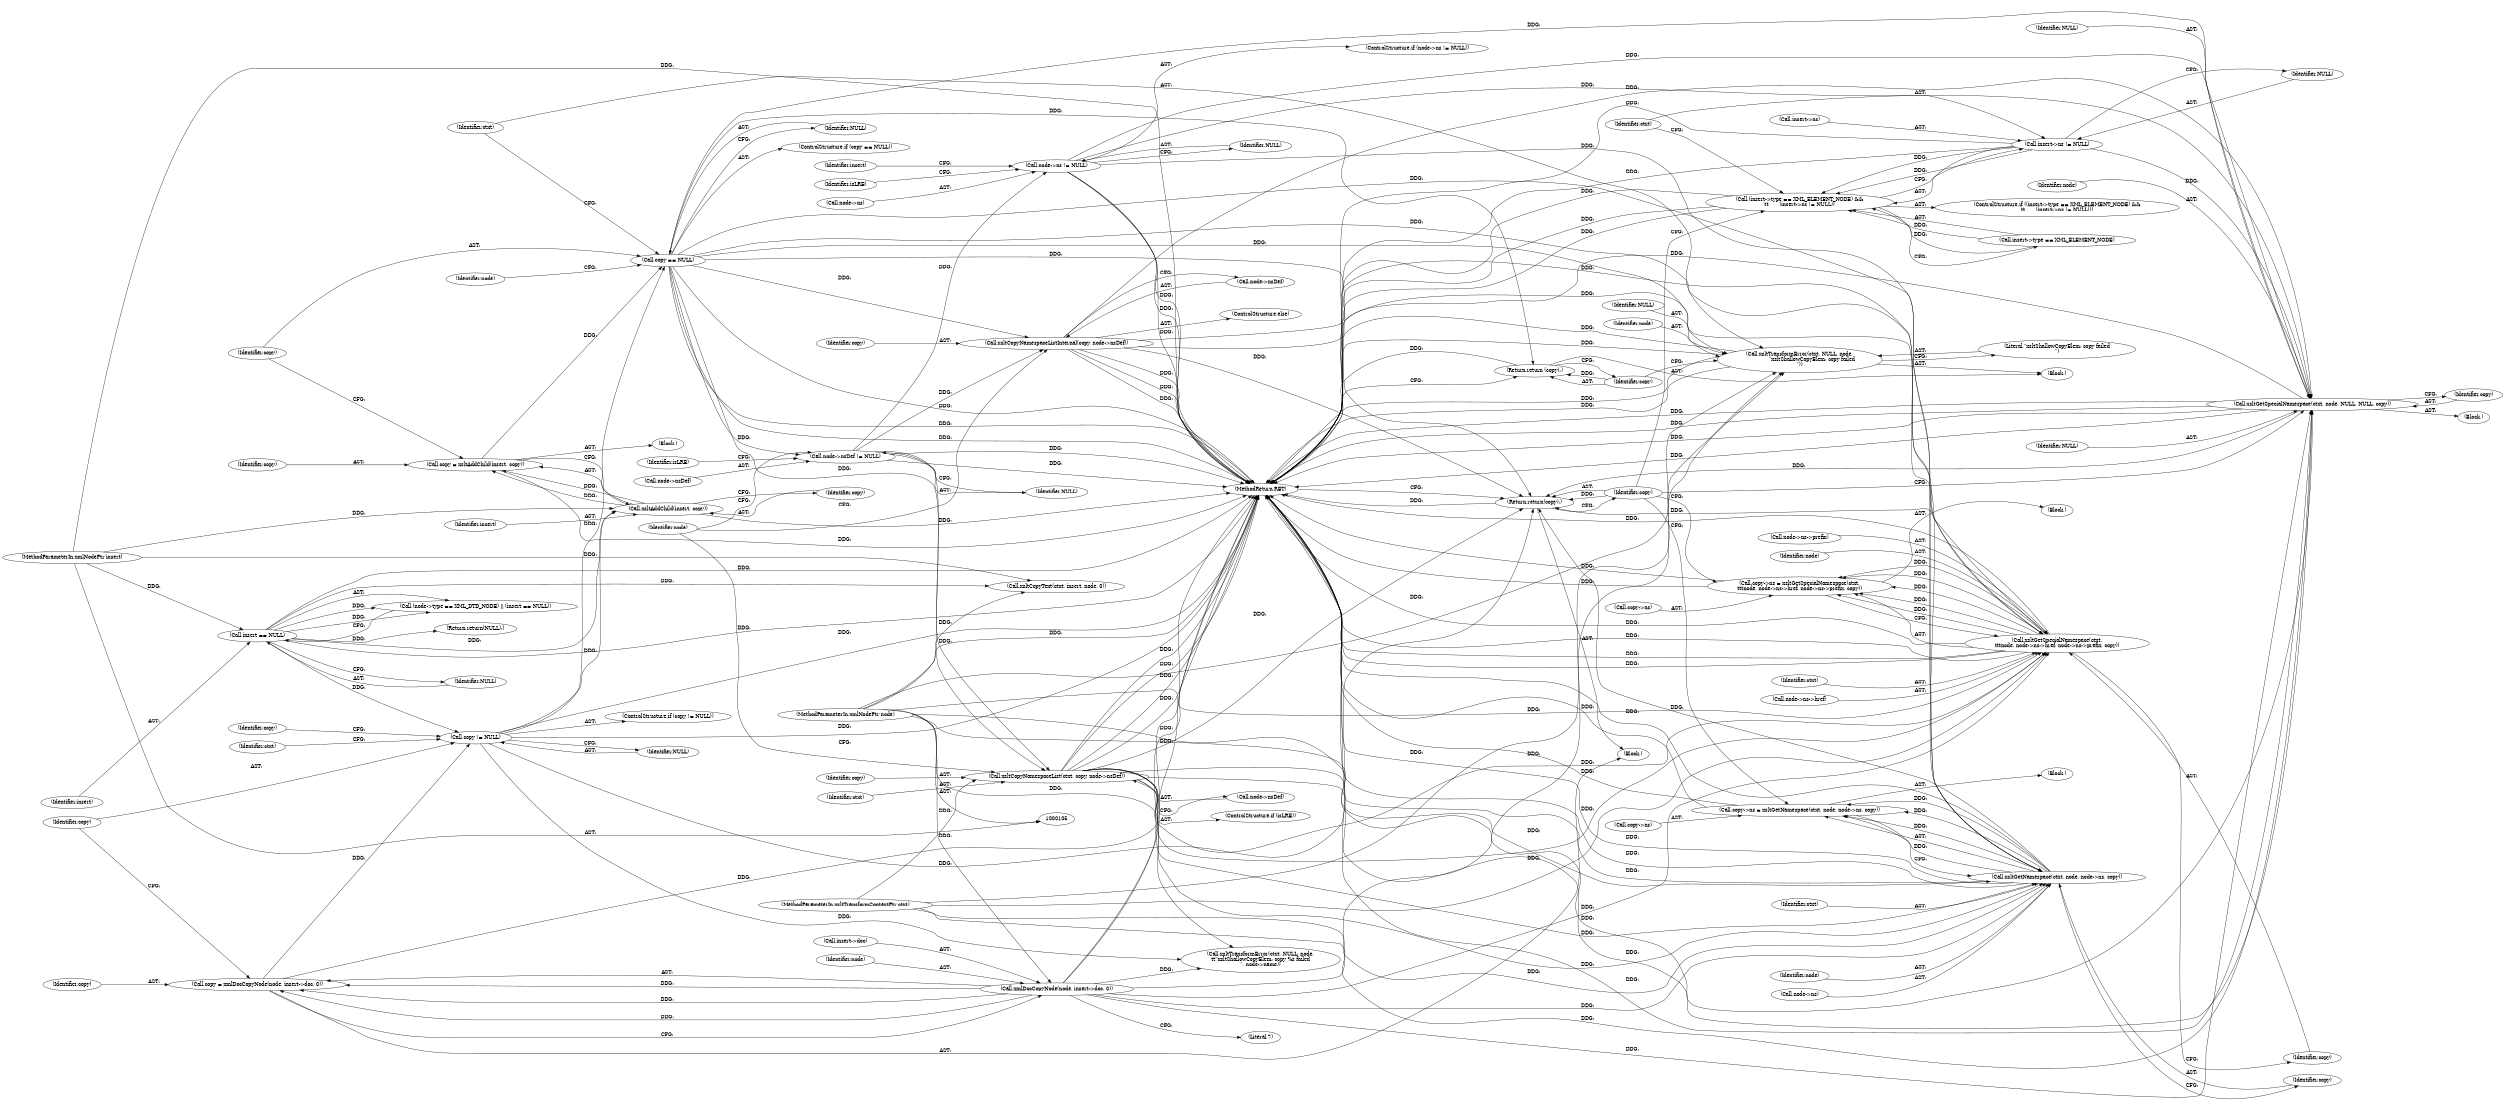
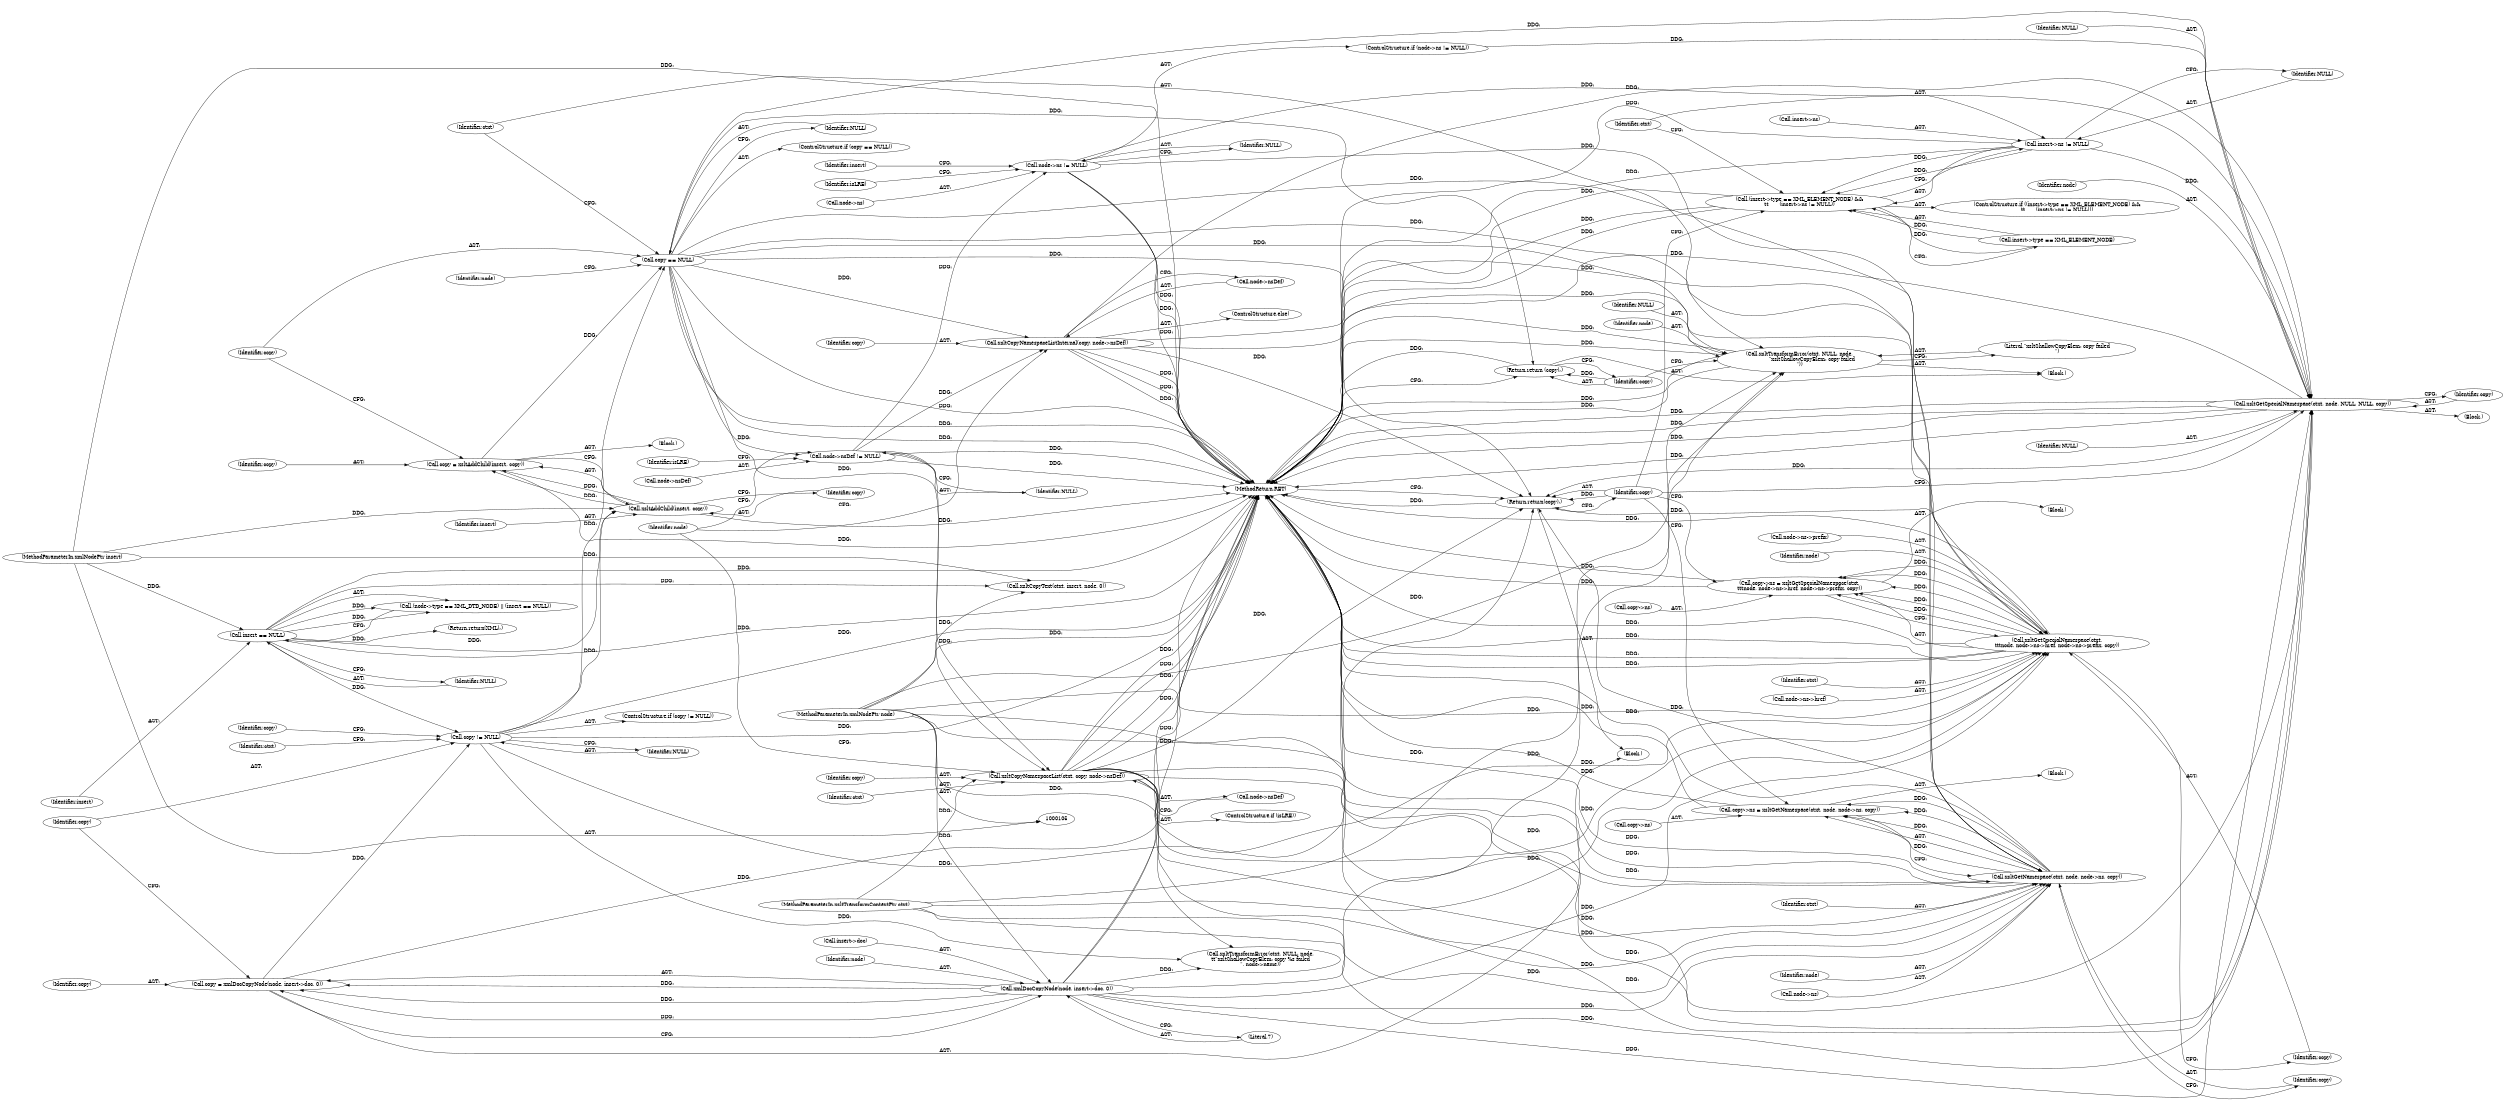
edge "(Call,node->ns != NULL)" -> "(Call,xsltGetSpecialNamespace(ctxt, node, NULL, NULL, copy))": now "(ControlStructure,if (node->ns != NULL))" -> "(Call,xsltGetSpecialNamespace(ctxt, node, NULL, NULL, copy))"
node "(Return,return(NULL);)": label "(Return,return(NULL);)" -> "(Return,return(XML);)"
edge "(Literal,7)" -> "(Call,xmlDocCopyNode(node, insert->doc, 0))": added, label "AST:"
